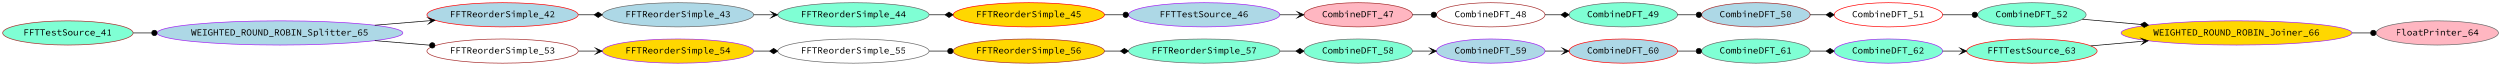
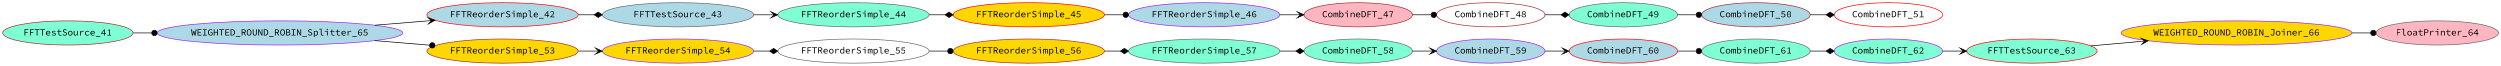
node "FFTReorderSimple_43": label "FFTReorderSimple_43" -> "FFTTestSource_43"
node "FFTTestSource_46": label "FFTTestSource_46" -> "FFTReorderSimple_46"
node "CombineDFT_52": removed
node "FFTReorderSimple_53": fillcolor white -> gold
